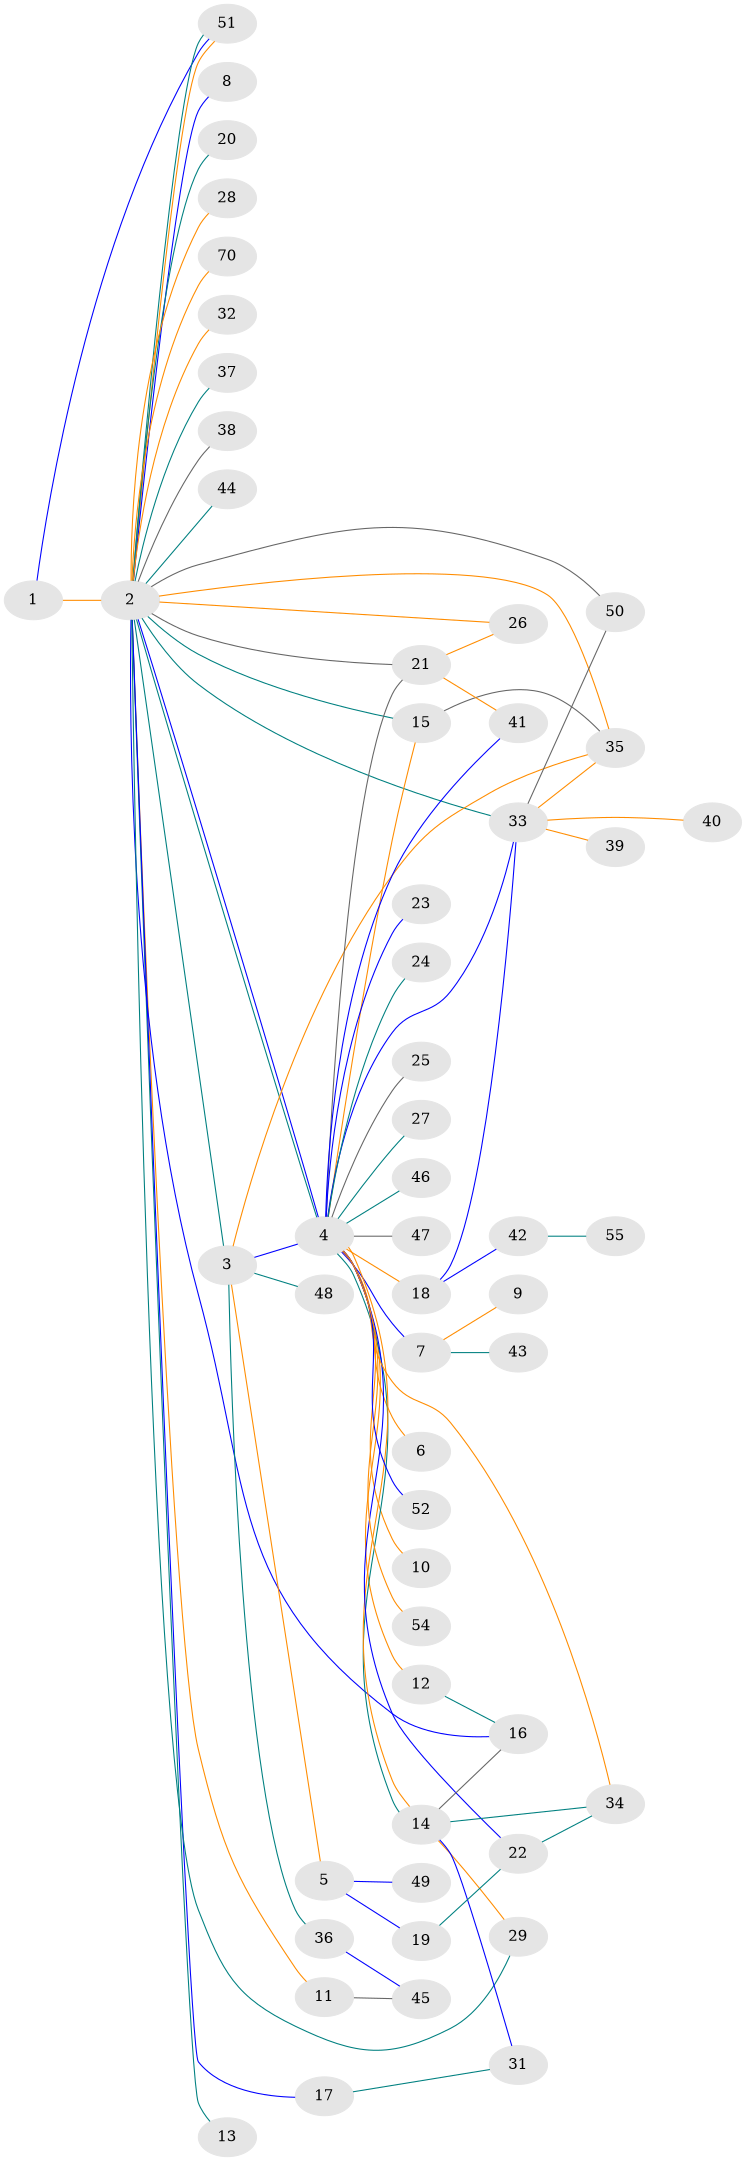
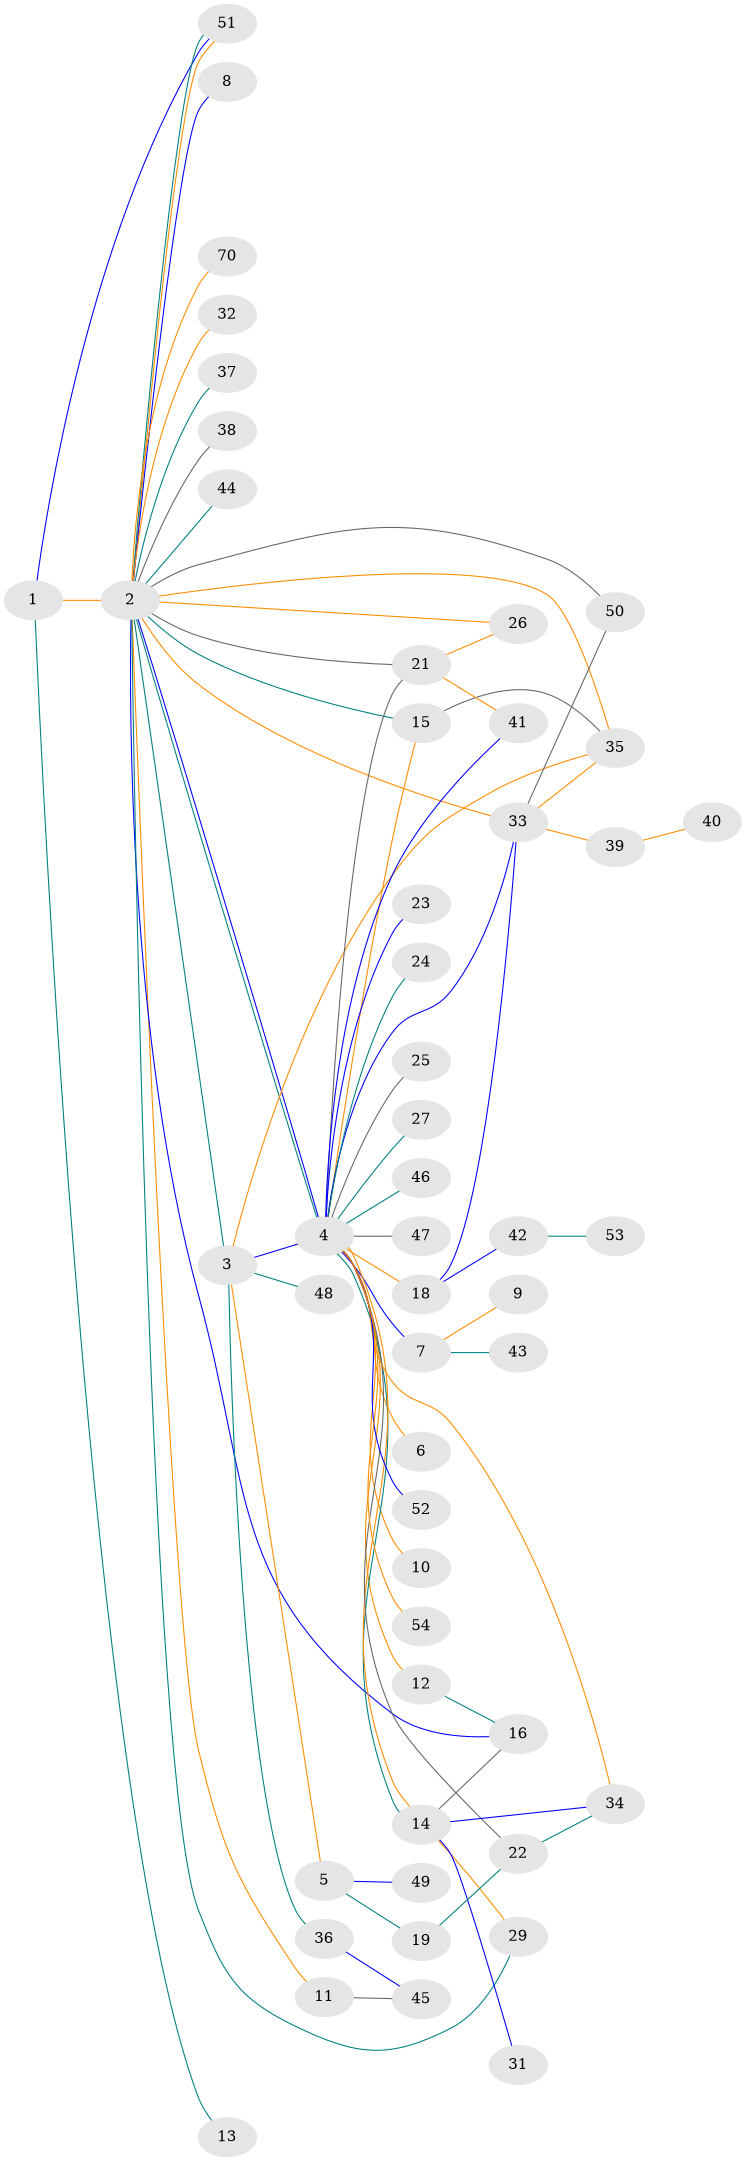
node "20": removed
node "28": removed
edge "2" -- "33": color teal -> darkorange
edge "33" -- "40": now "39" -- "40"
node "55": label "55" -> "53"
edge "2" -- "13": now "1" -- "13"
edge "4" -- "22": color blue -> gray40
edge "34" -- "14": color teal -> blue
edge "5" -- "19": color blue -> teal
node "17": removed
